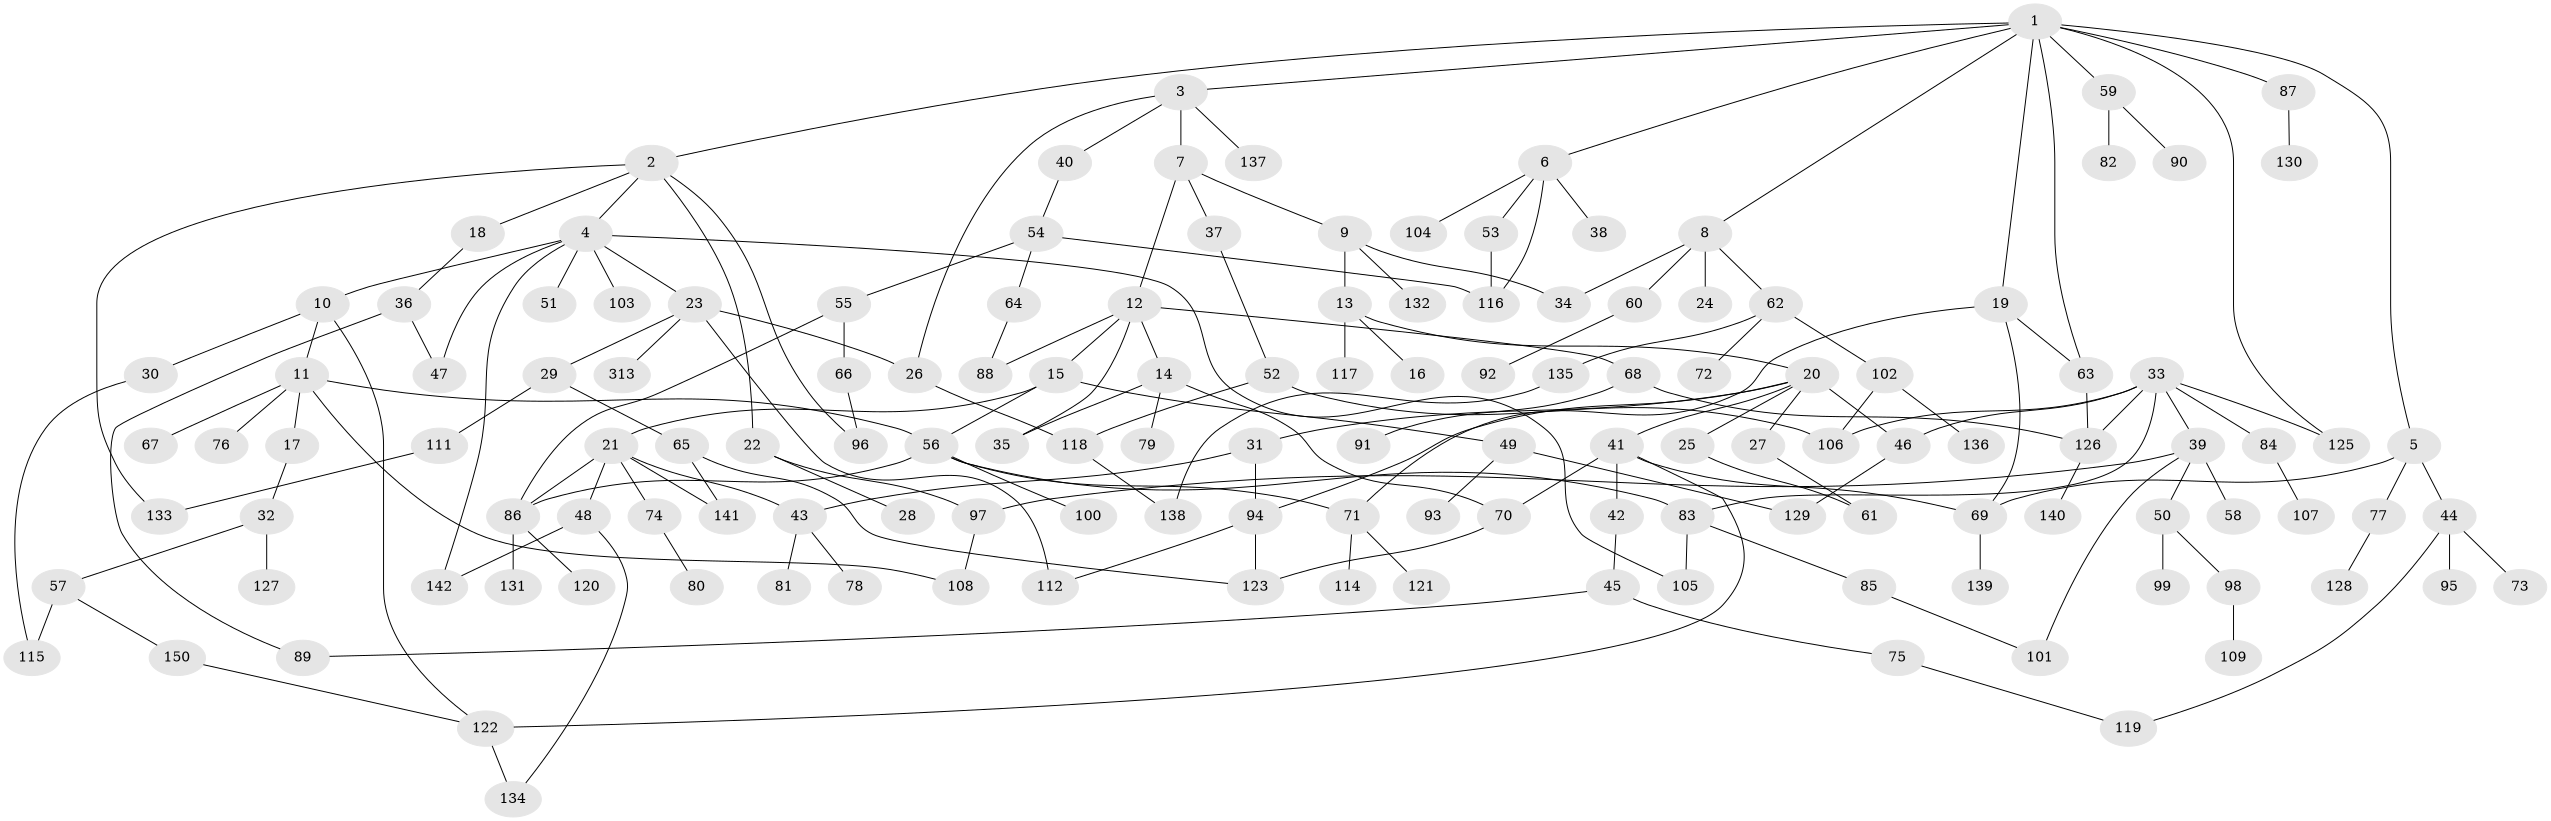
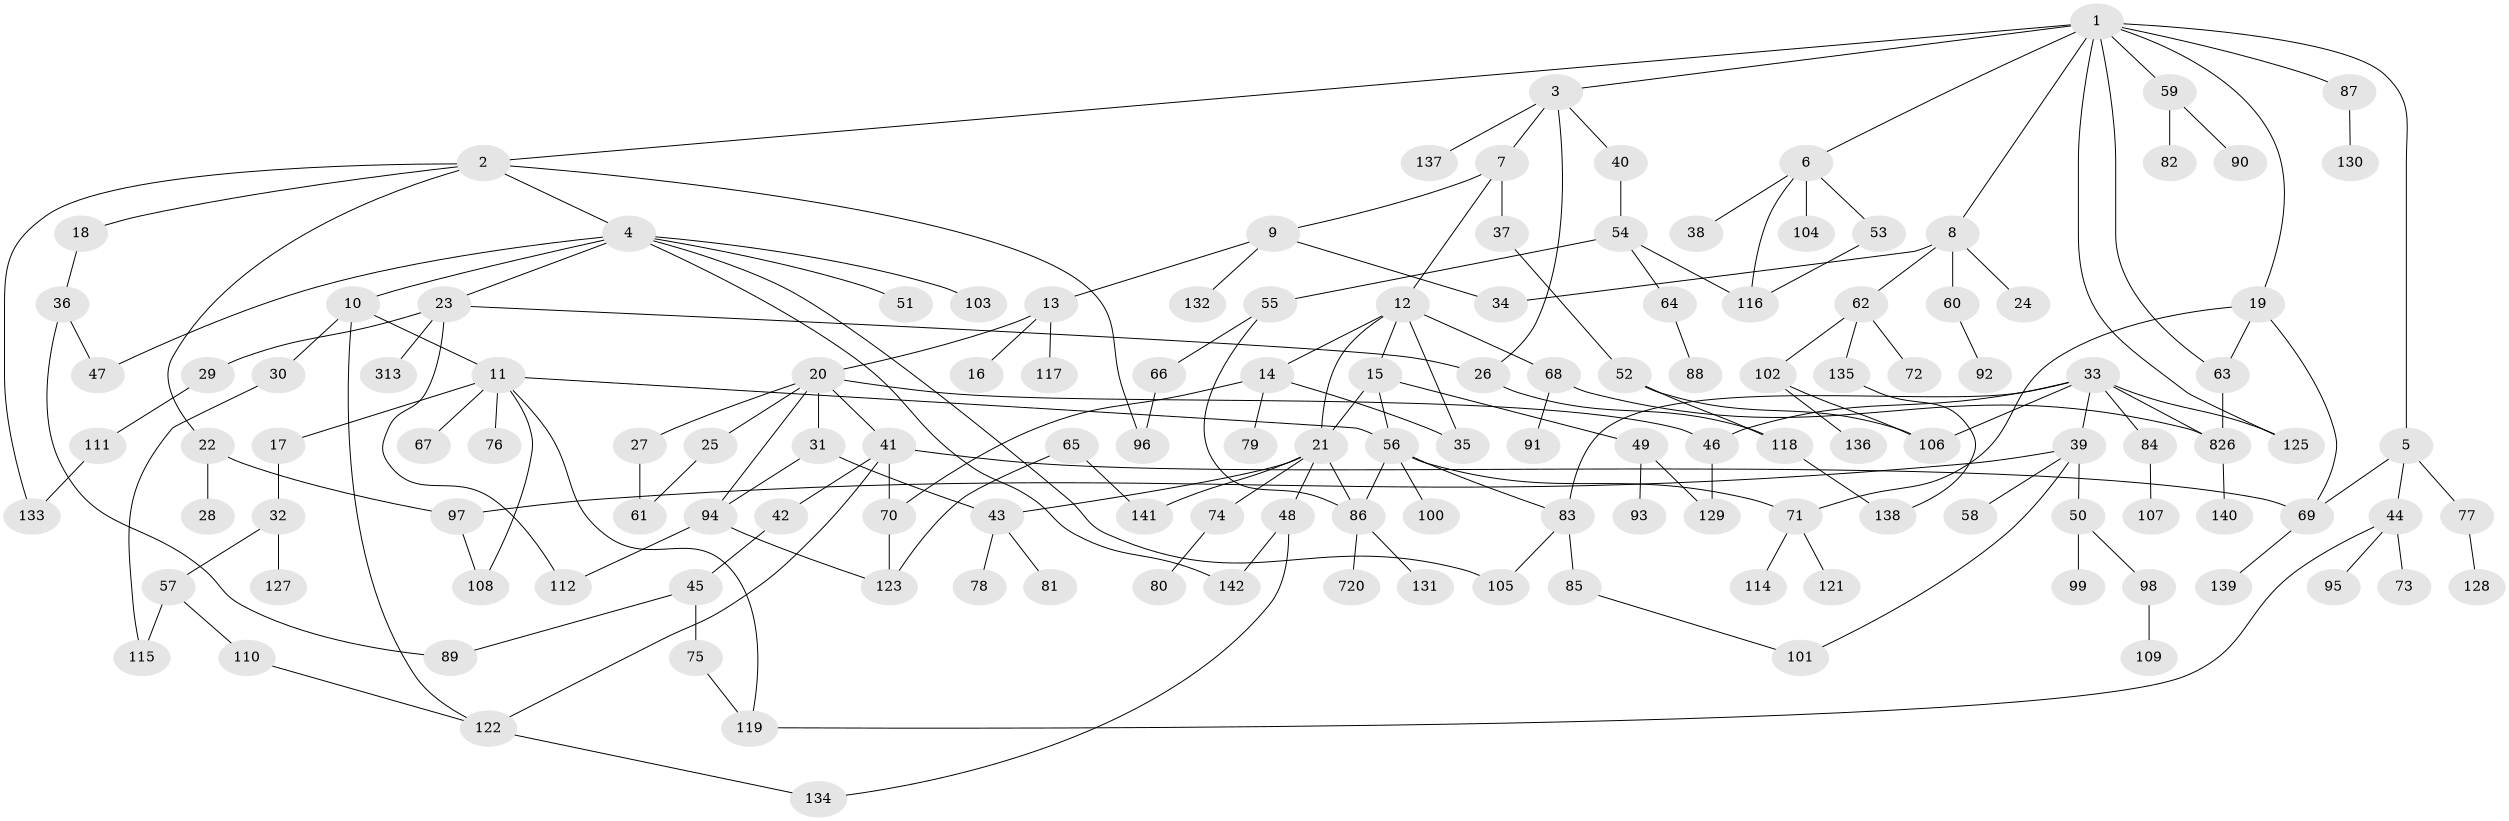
edge "12" -- "88": now "12" -- "21"
edge "29" -- "65": removed
node "126": label "126" -> "826"
edge "11" -- "119": added
node "120": label "120" -> "720"
node "150": label "150" -> "110"
